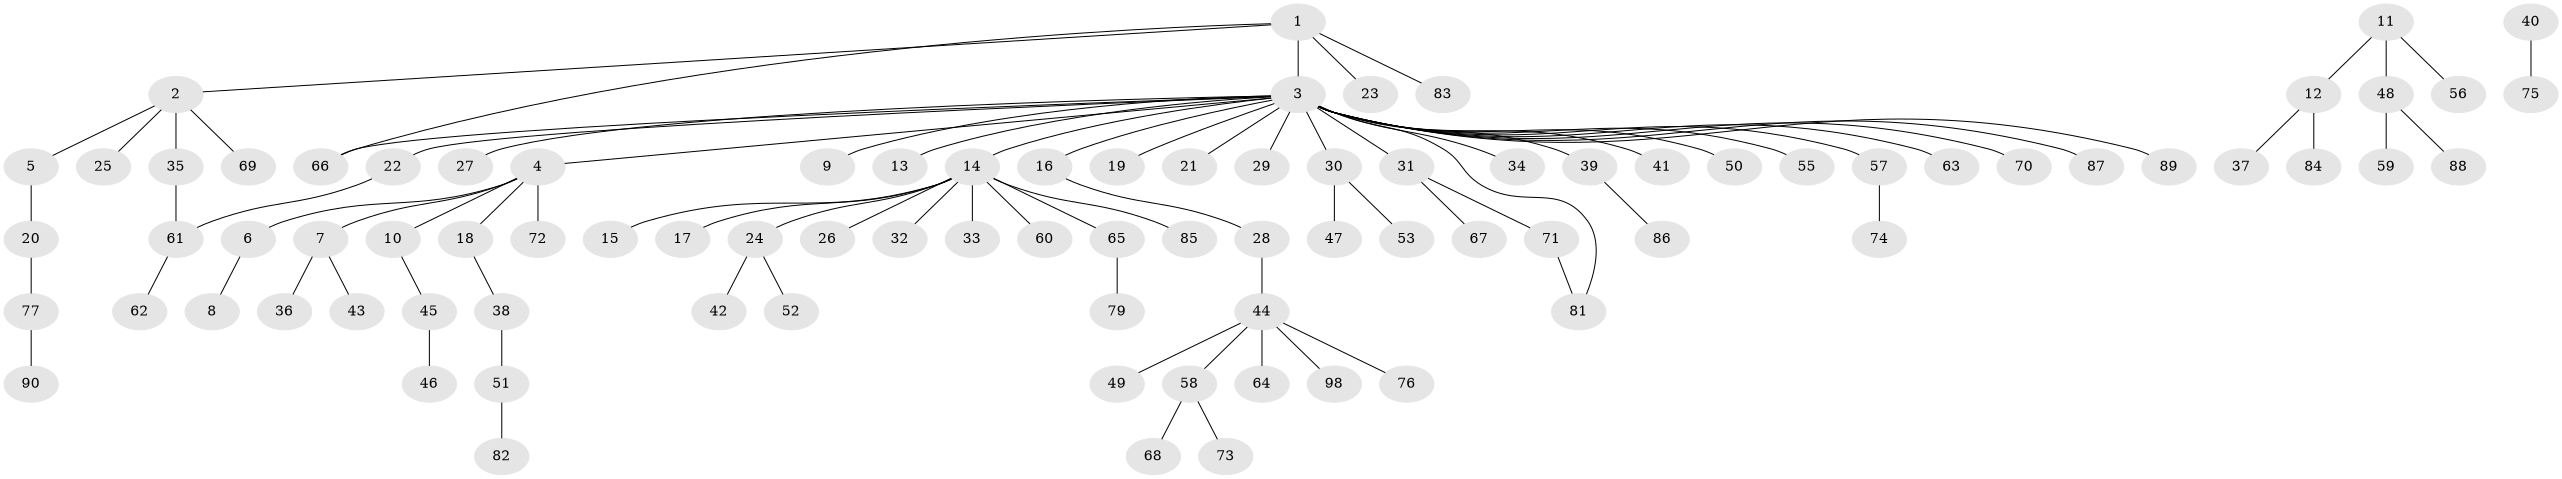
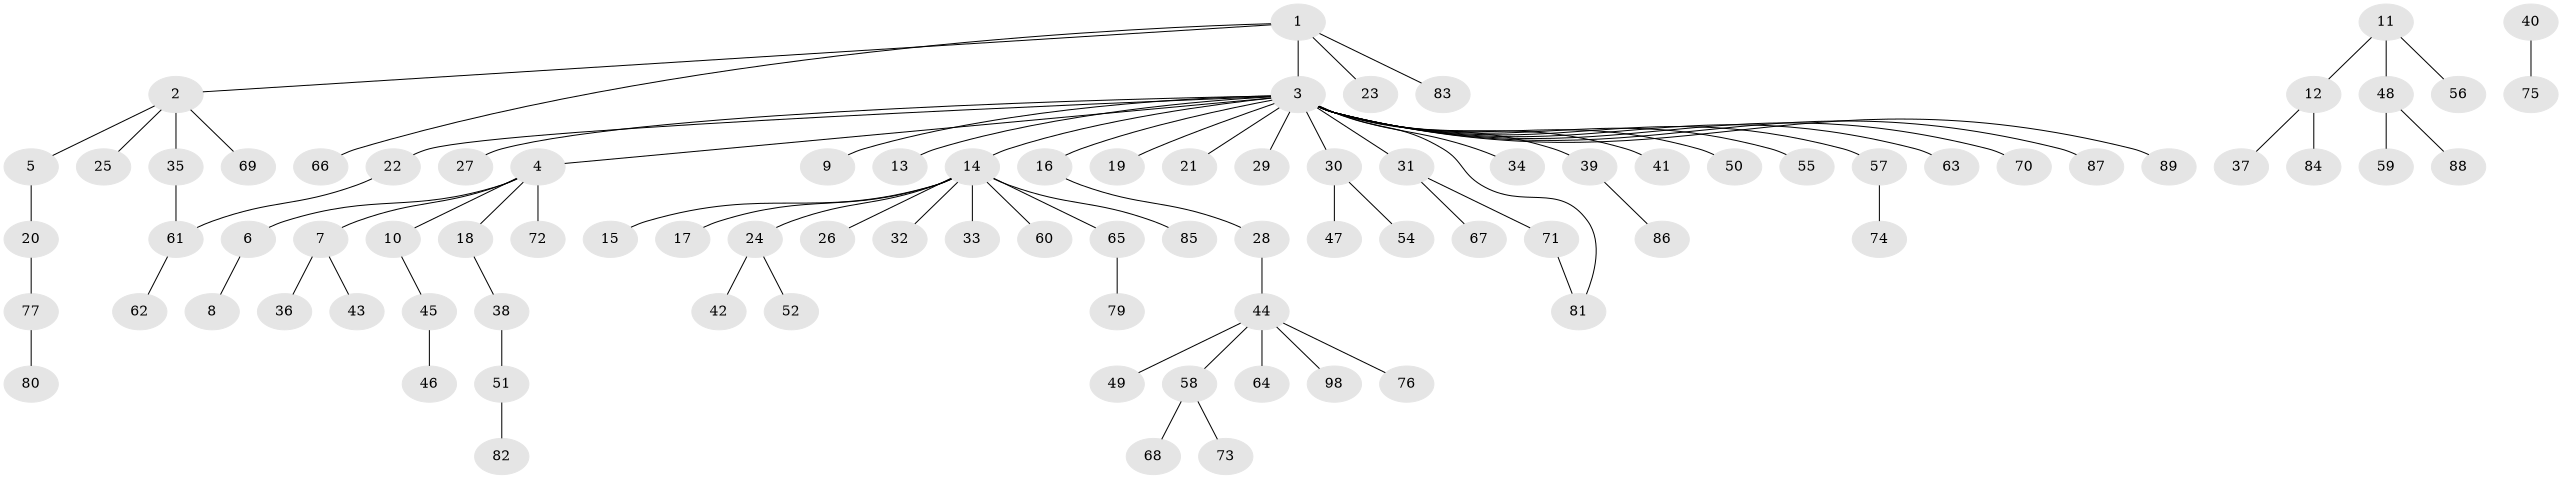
edge "3" -- "66": removed
node "53": label "53" -> "54"
node "90": label "90" -> "80"
